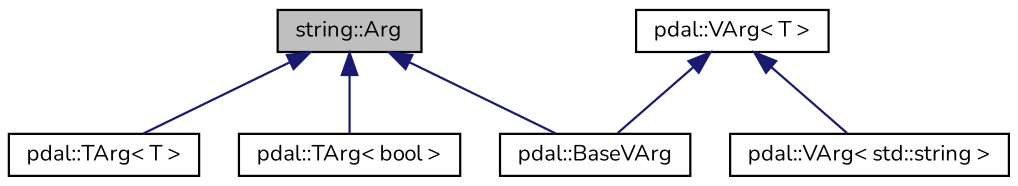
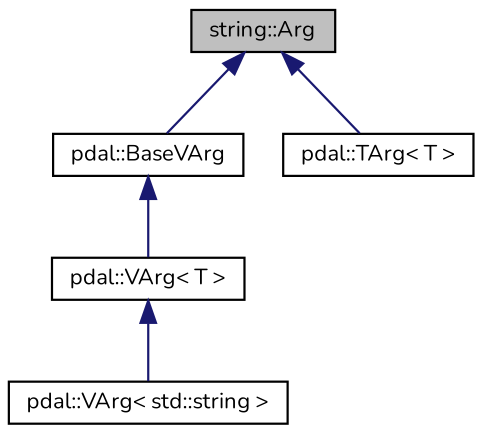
edge "pdal::BaseVArg" -> "pdal::VArg< T >": reversed
node "pdal::TArg< bool >": removed
